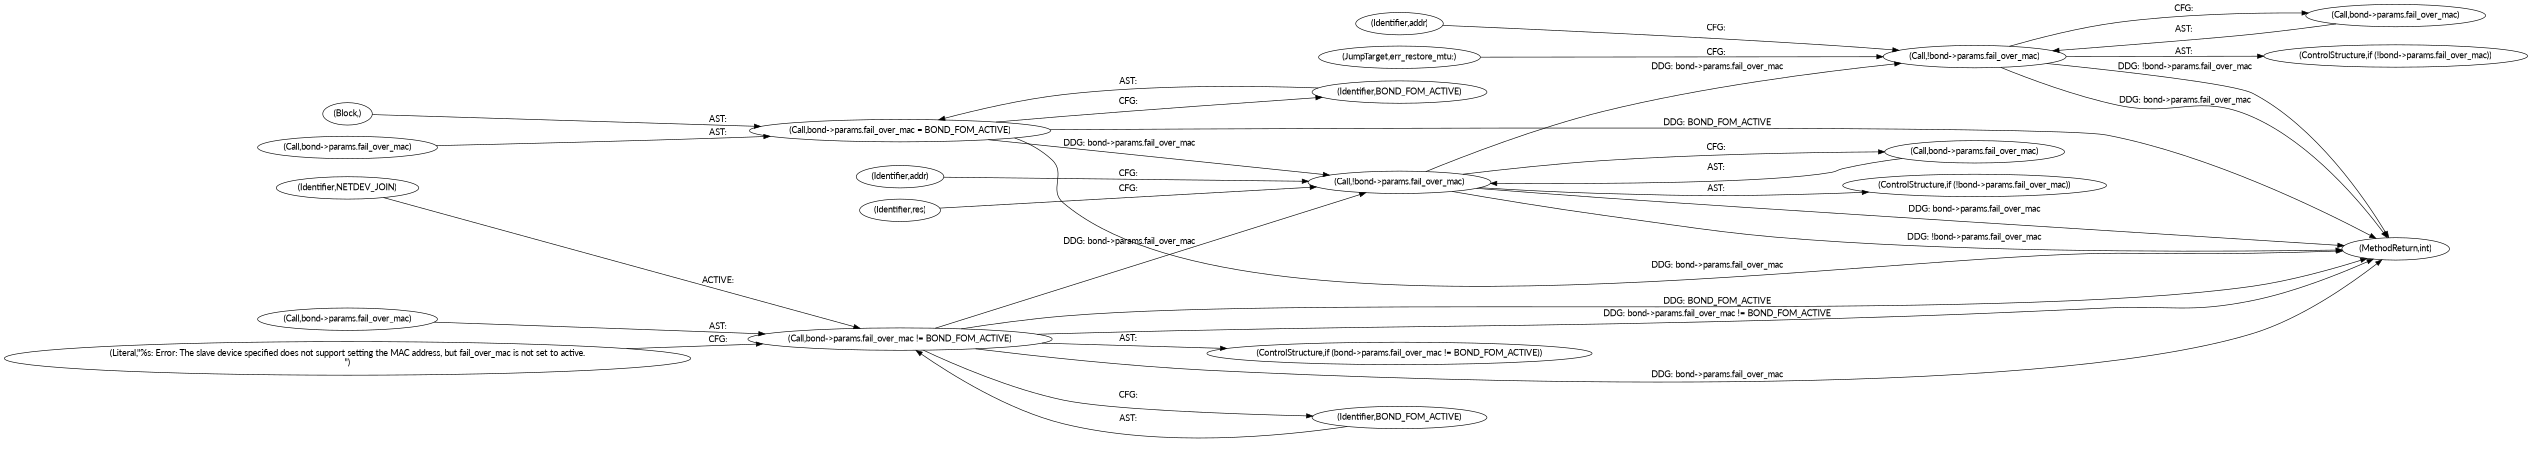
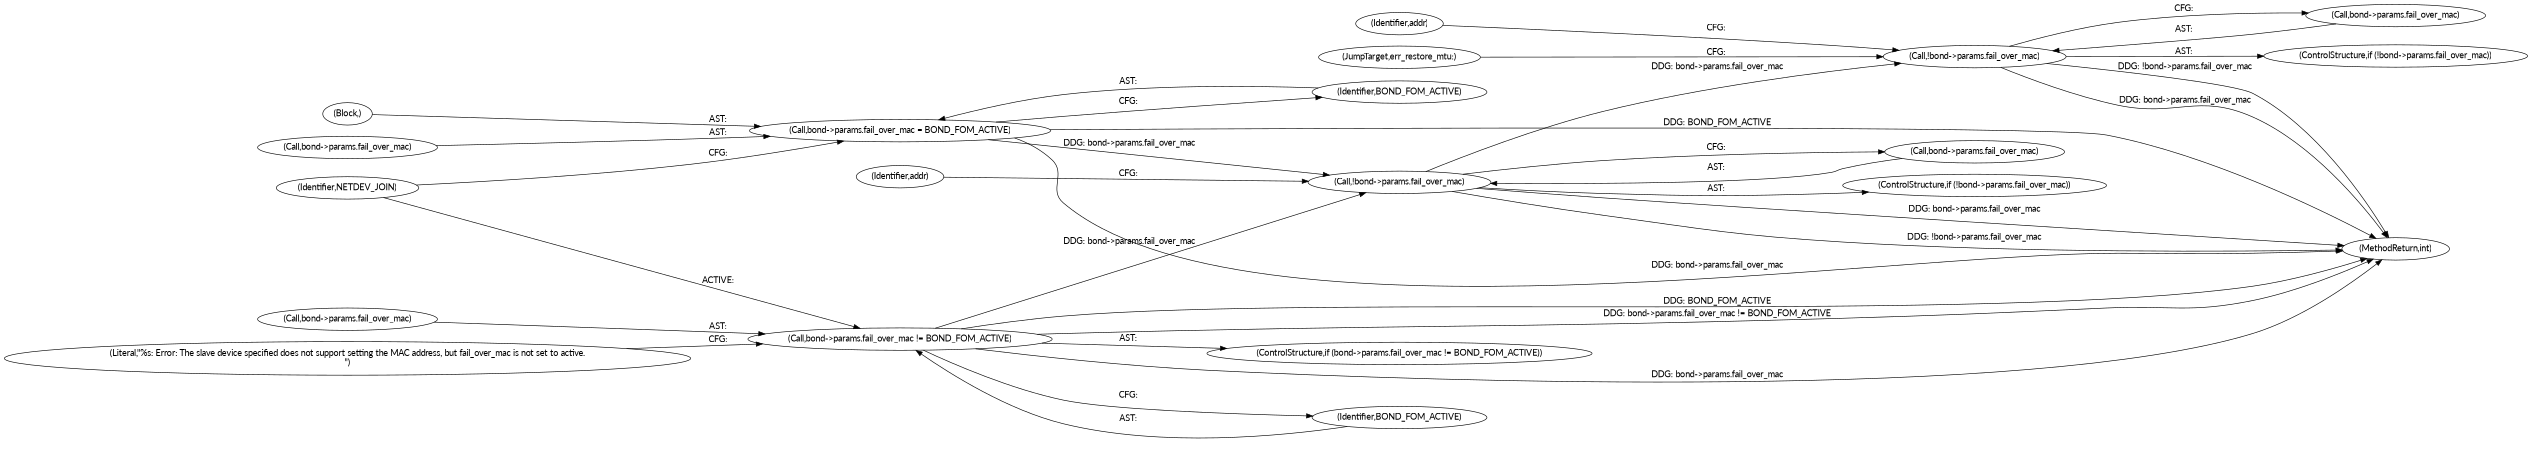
edge "(Identifier,NETDEV_JOIN)" -> "(Call,bond->params.fail_over_mac = BOND_FOM_ACTIVE)": added, label "CFG:"
node "(Identifier,res)": removed
